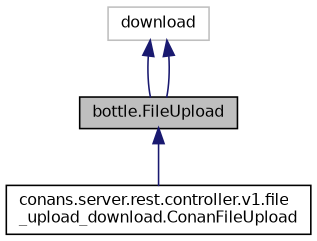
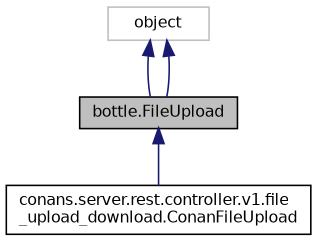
node "download": label "download" -> "object"
